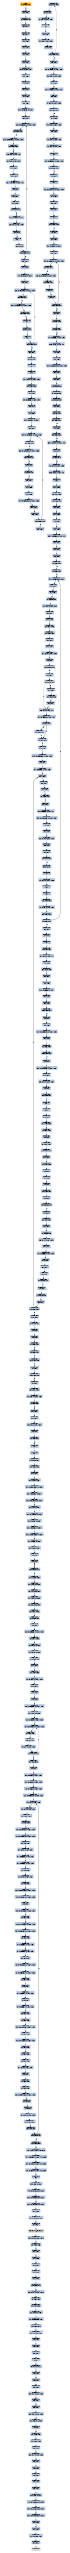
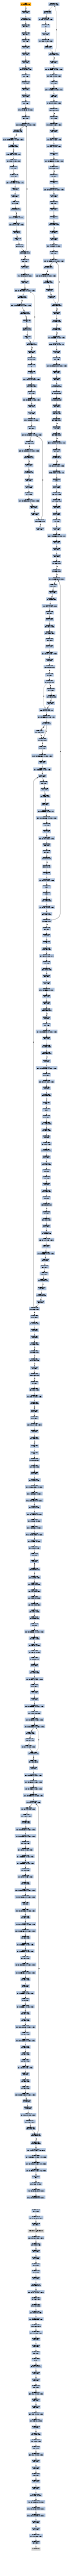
node "0x00561265 pushl $0x6e72656b<UINT32>": removed
